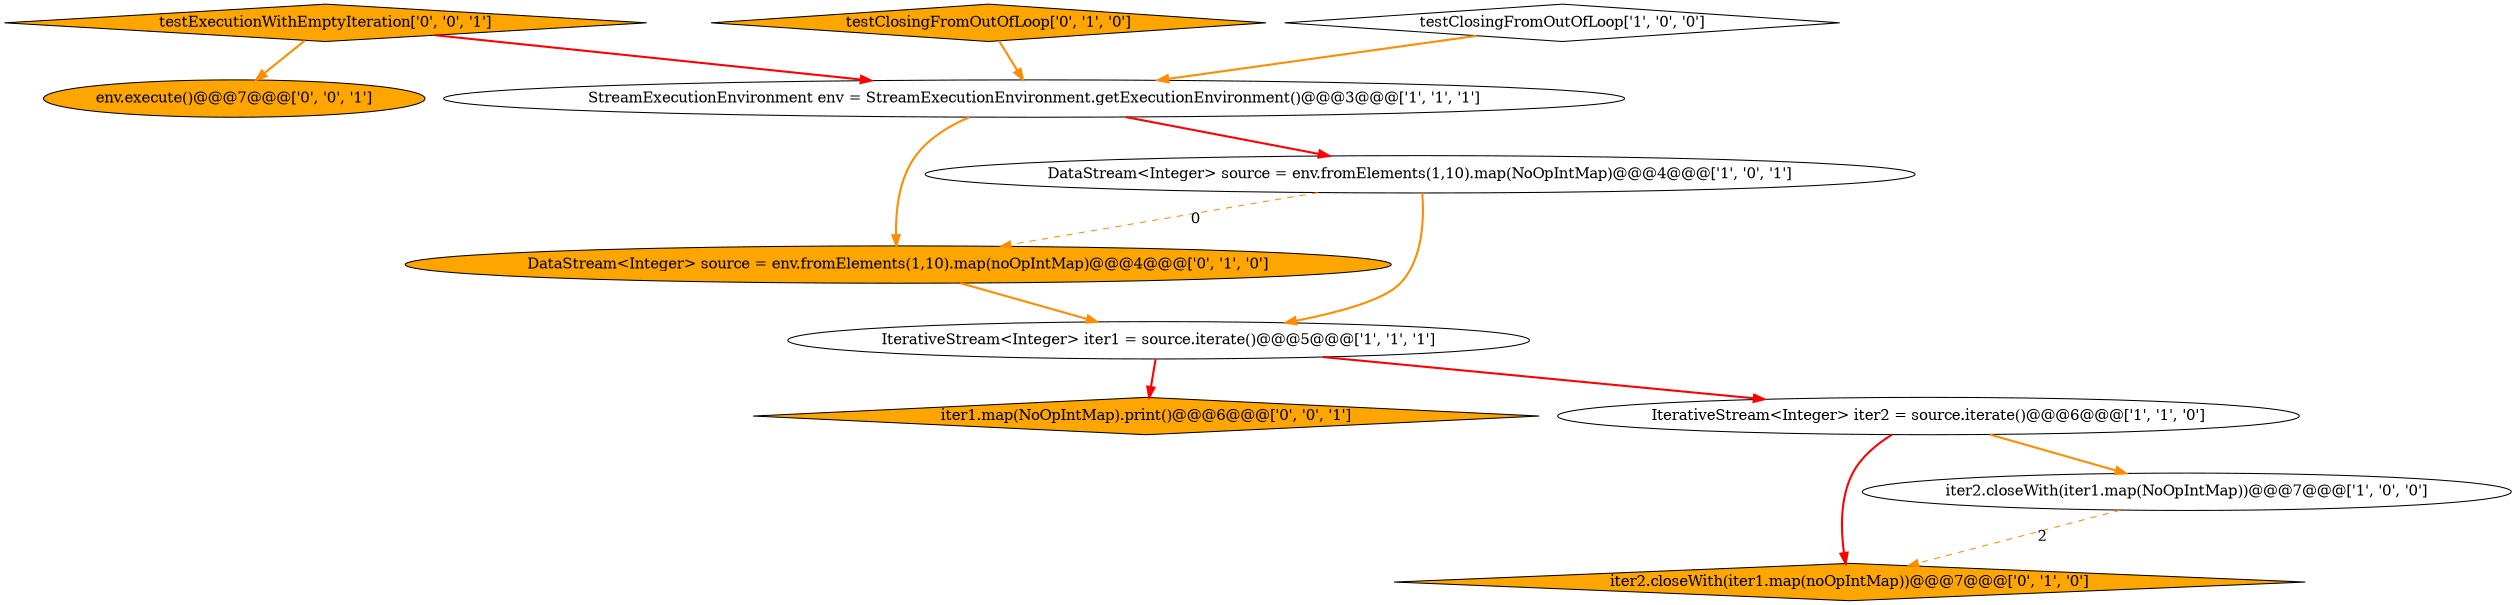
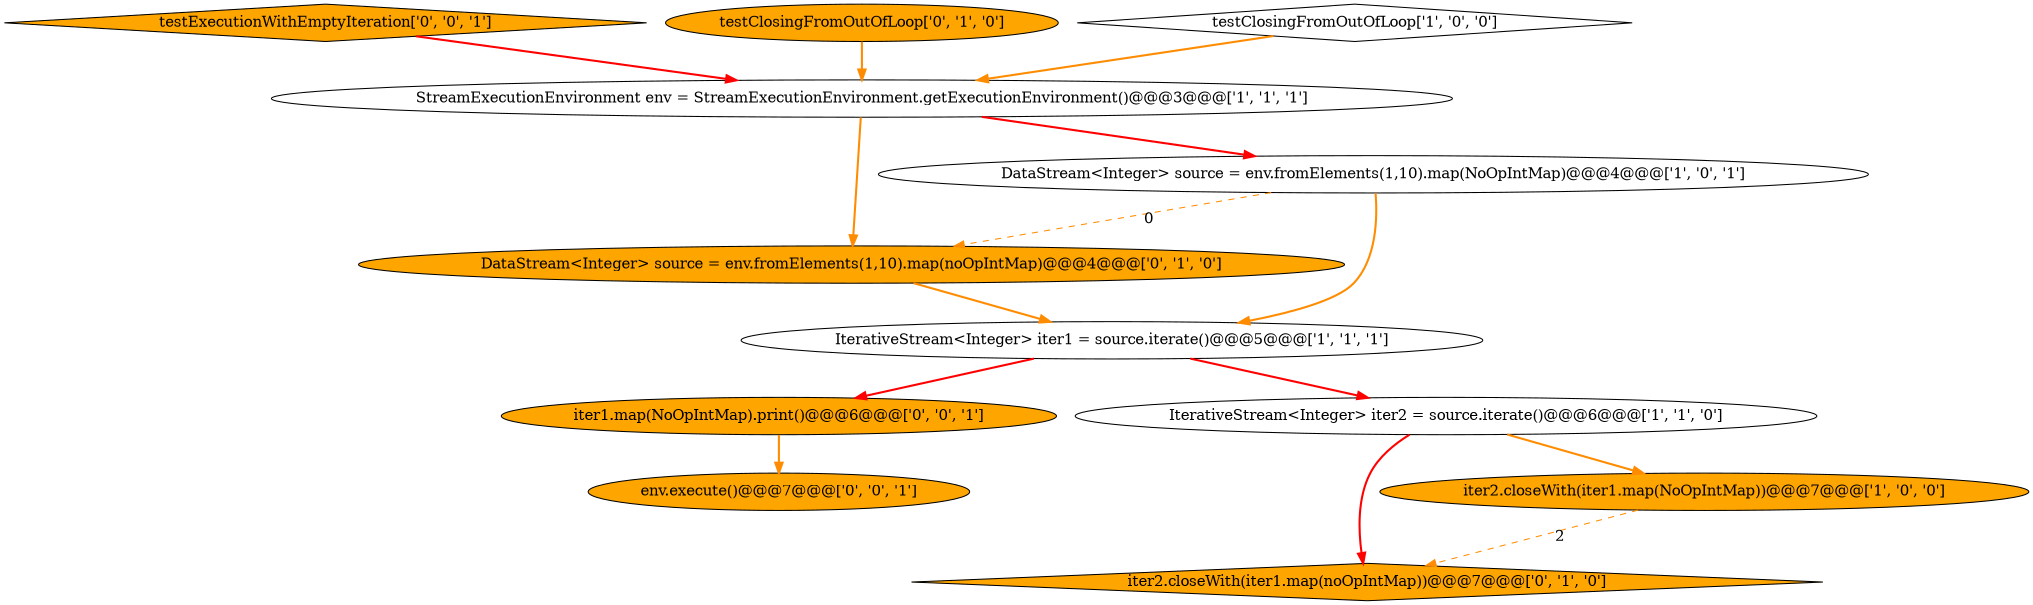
node "testClosingFromOutOfLoop['0', '1', '0']": shape diamond -> ellipse
edge "testExecutionWithEmptyIteration['0', '0', '1']" -> "env.execute()@@@7@@@['0', '0', '1']": now "iter1.map(NoOpIntMap).print()@@@6@@@['0', '0', '1']" -> "env.execute()@@@7@@@['0', '0', '1']"
node "iter1.map(NoOpIntMap).print()@@@6@@@['0', '0', '1']": shape diamond -> ellipse
node "iter2.closeWith(iter1.map(NoOpIntMap))@@@7@@@['1', '0', '0']": fillcolor white -> orange
